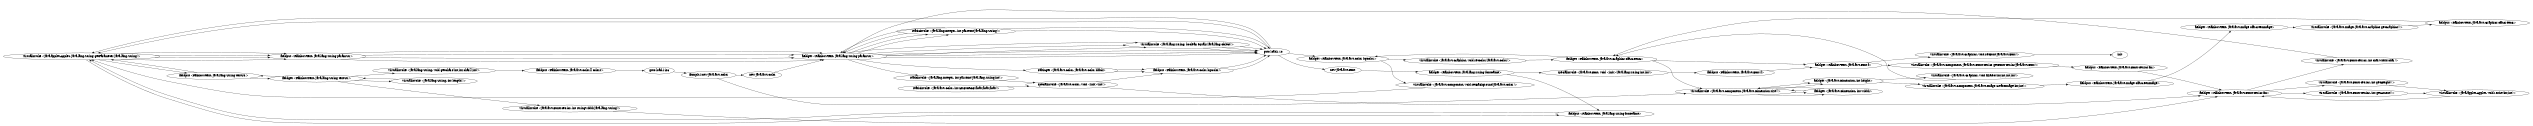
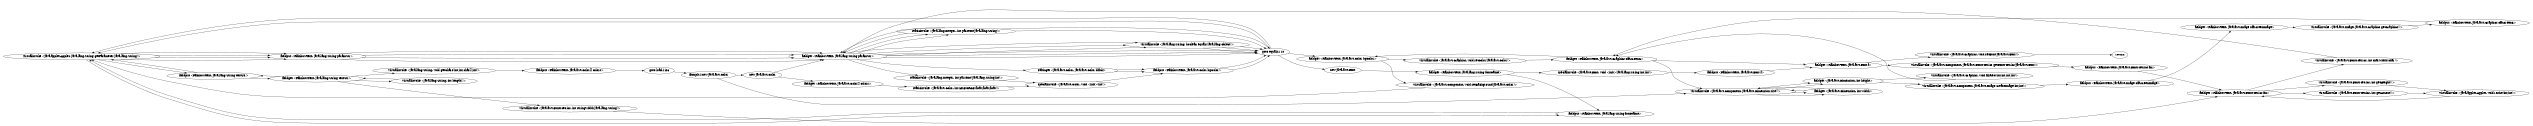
node "goto load.r r0": label "goto load.r r0" -> "goto equals.r r0"
node "init": label "init" -> "return"
node "fieldget <RainbowText: java.awt.Color[] colors>": added
edge "specialinvoke <java.awt.Color: void <init>(int)>" -> "fieldget <RainbowText: java.awt.FontMetrics fm>": removed
